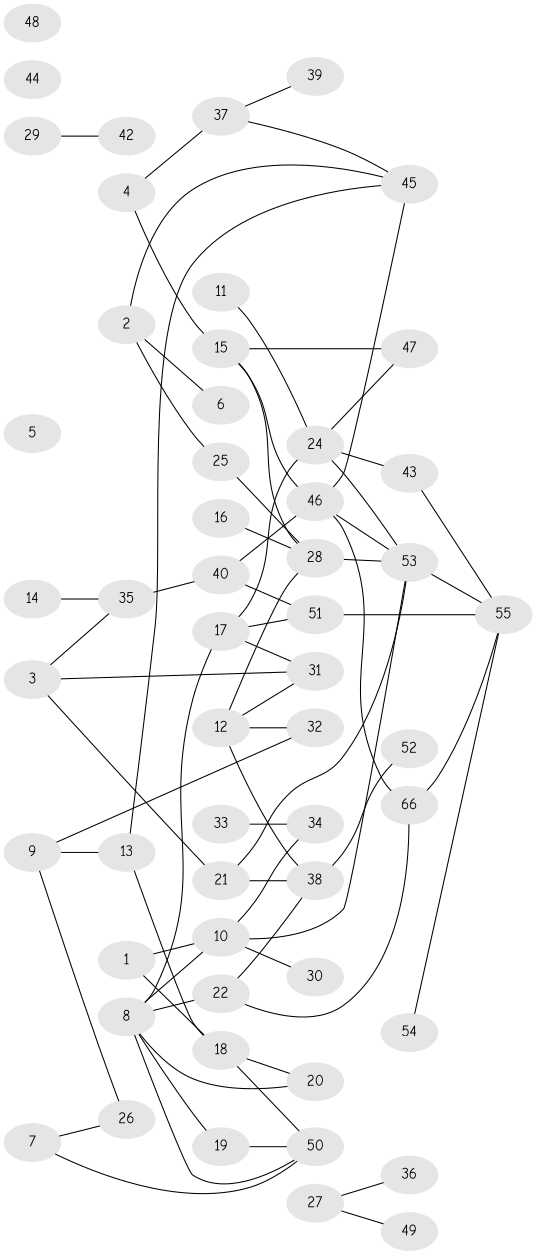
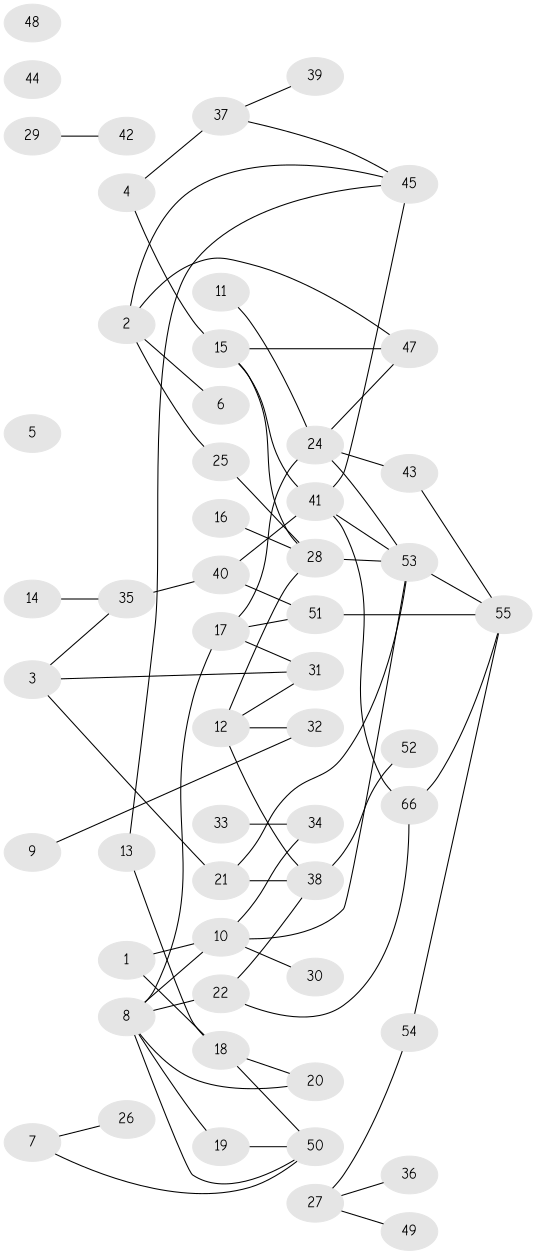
edge "2" -- "47": added
node "46": label "46" -> "41"
edge "9" -- "13": removed
edge "9" -- "26": removed
edge "54" -- "27": added
